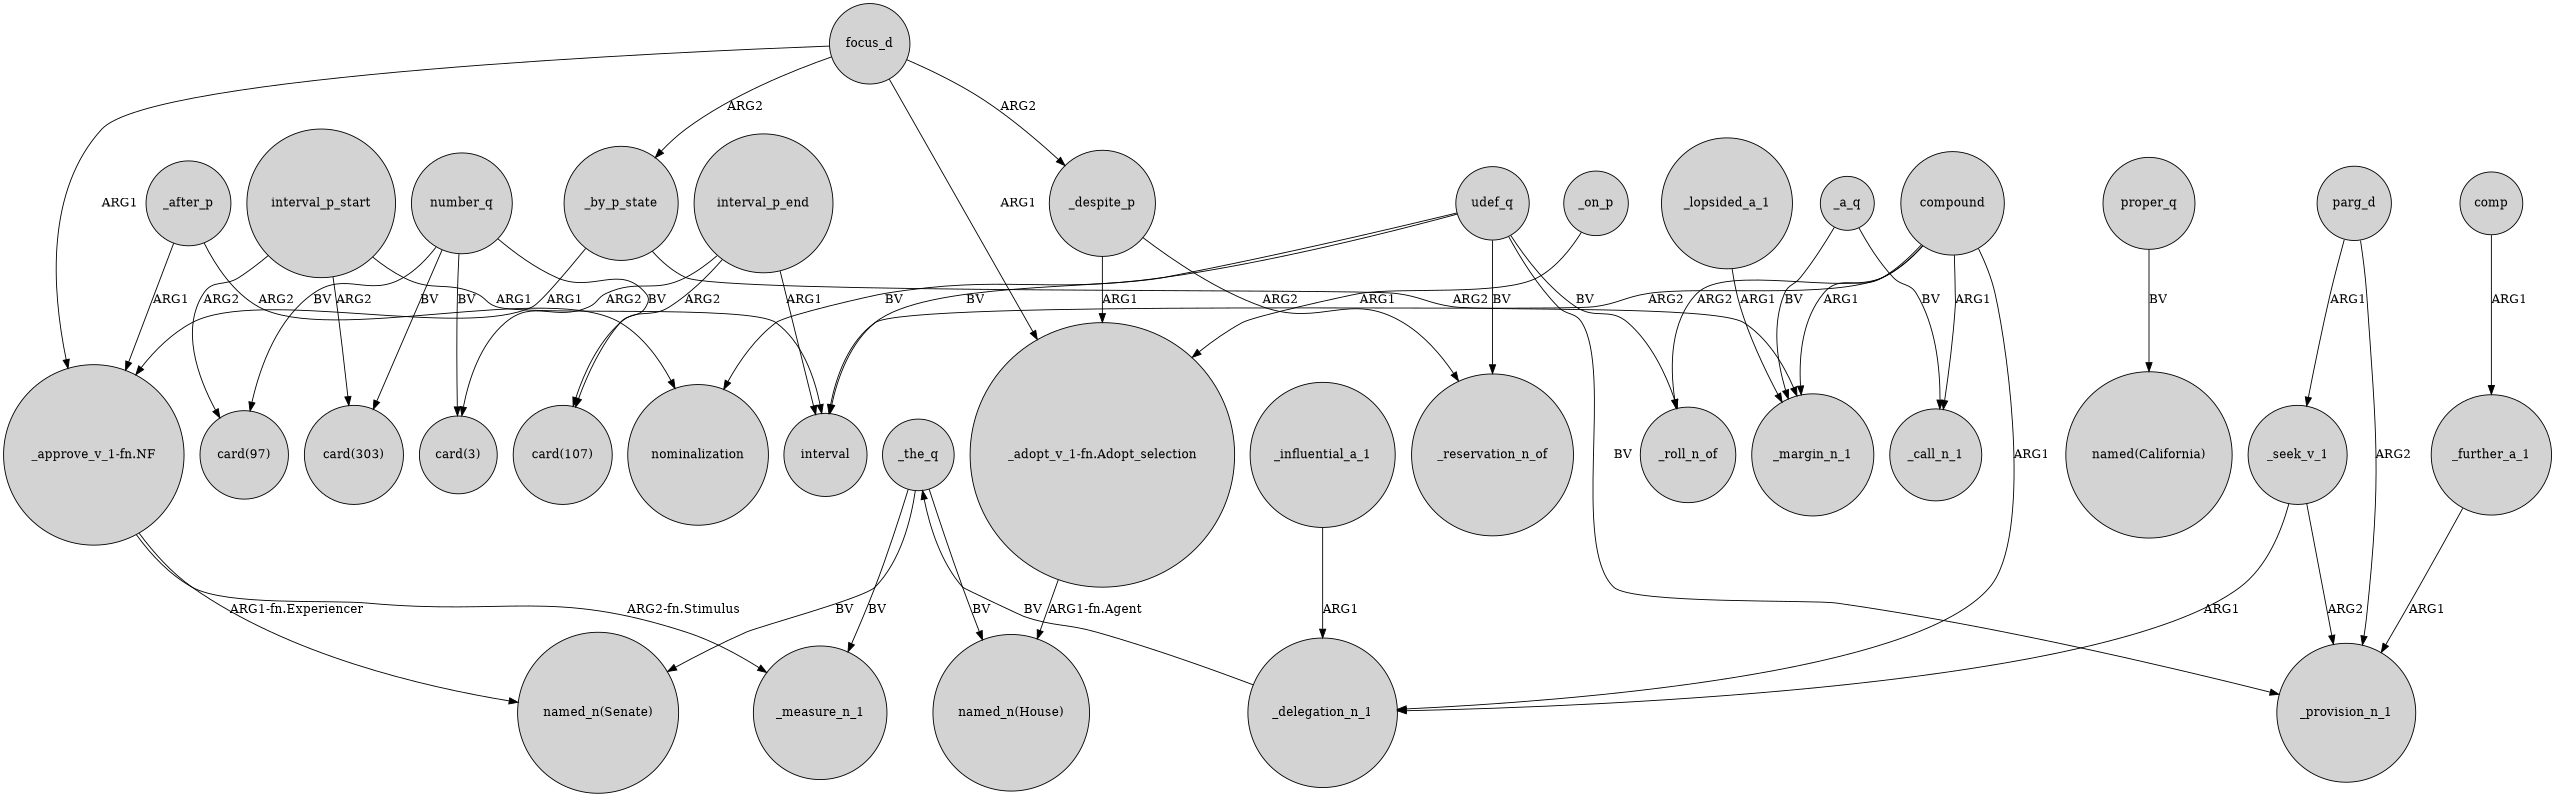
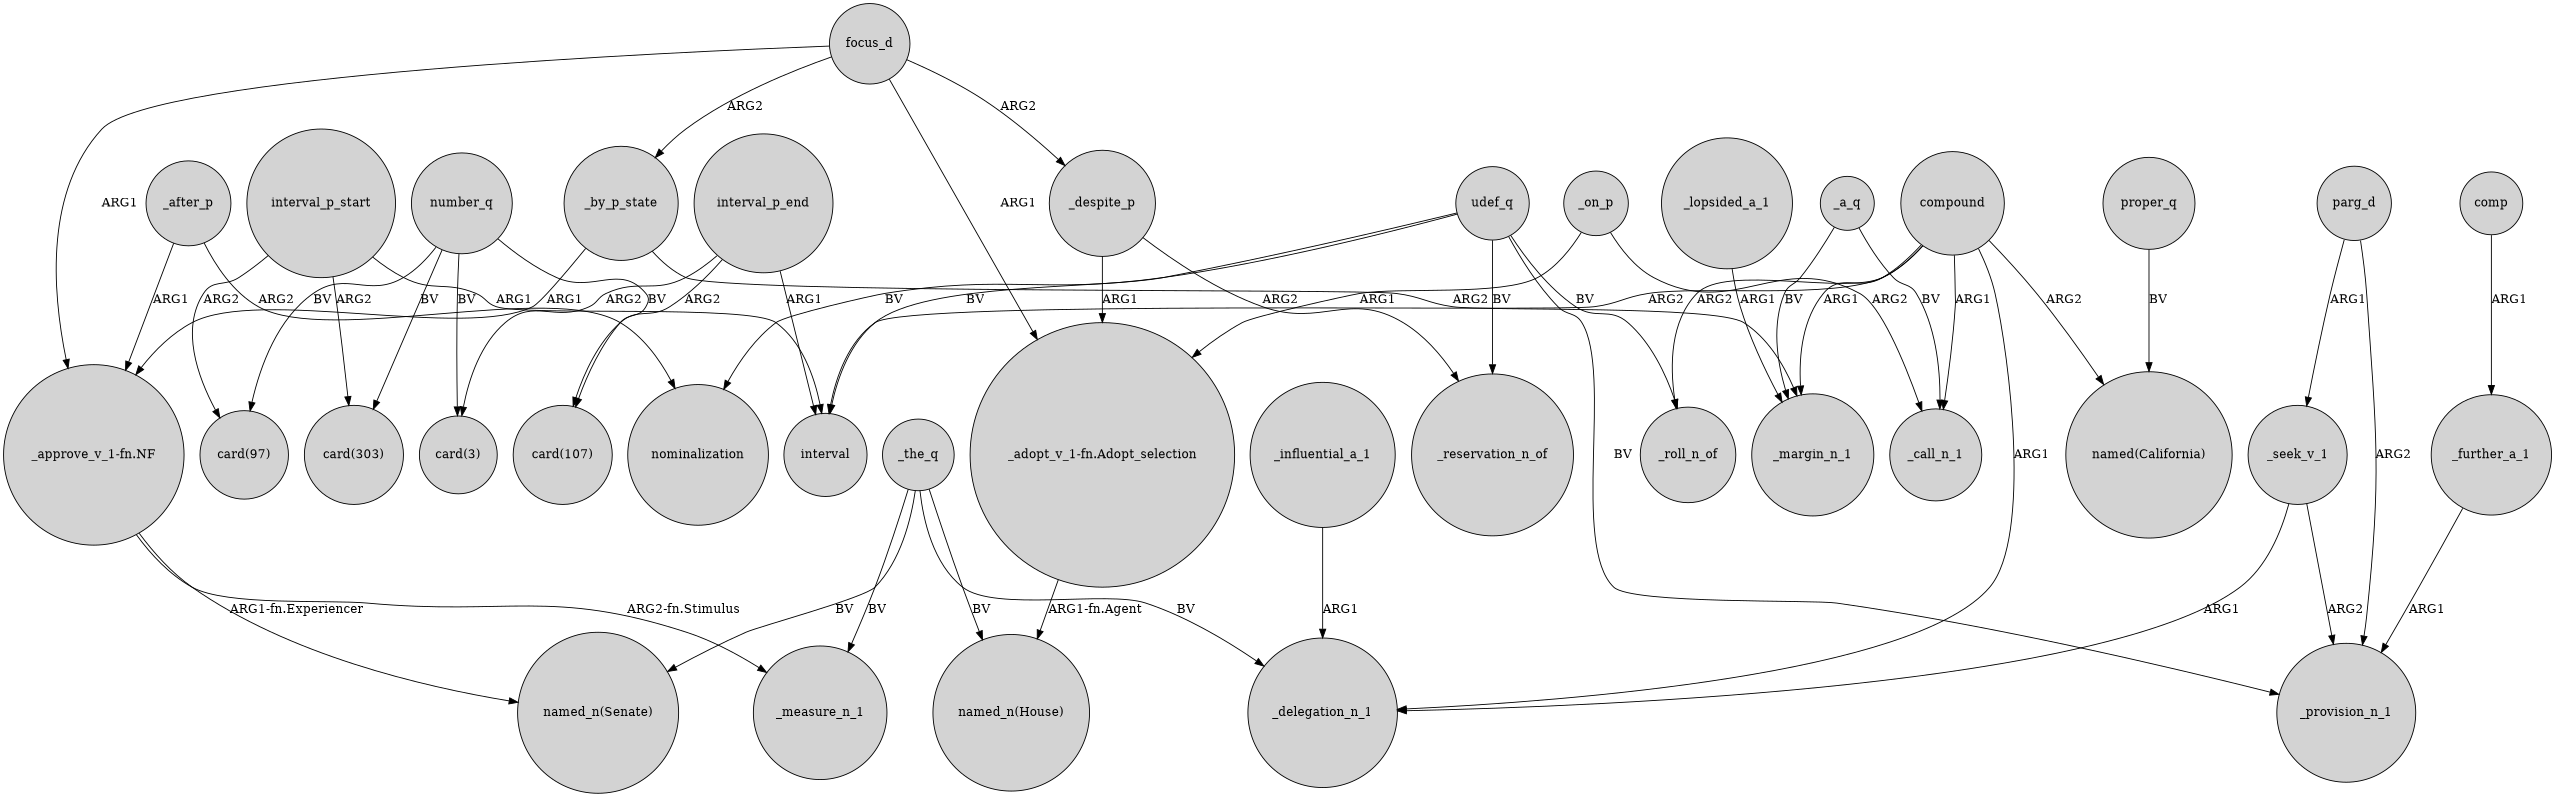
edge "_on_p" -> "_call_n_1": added, label "ARG2"
edge "compound" -> "named(California)": added, label "ARG2"
edge "_delegation_n_1" -> "_the_q": reversed
